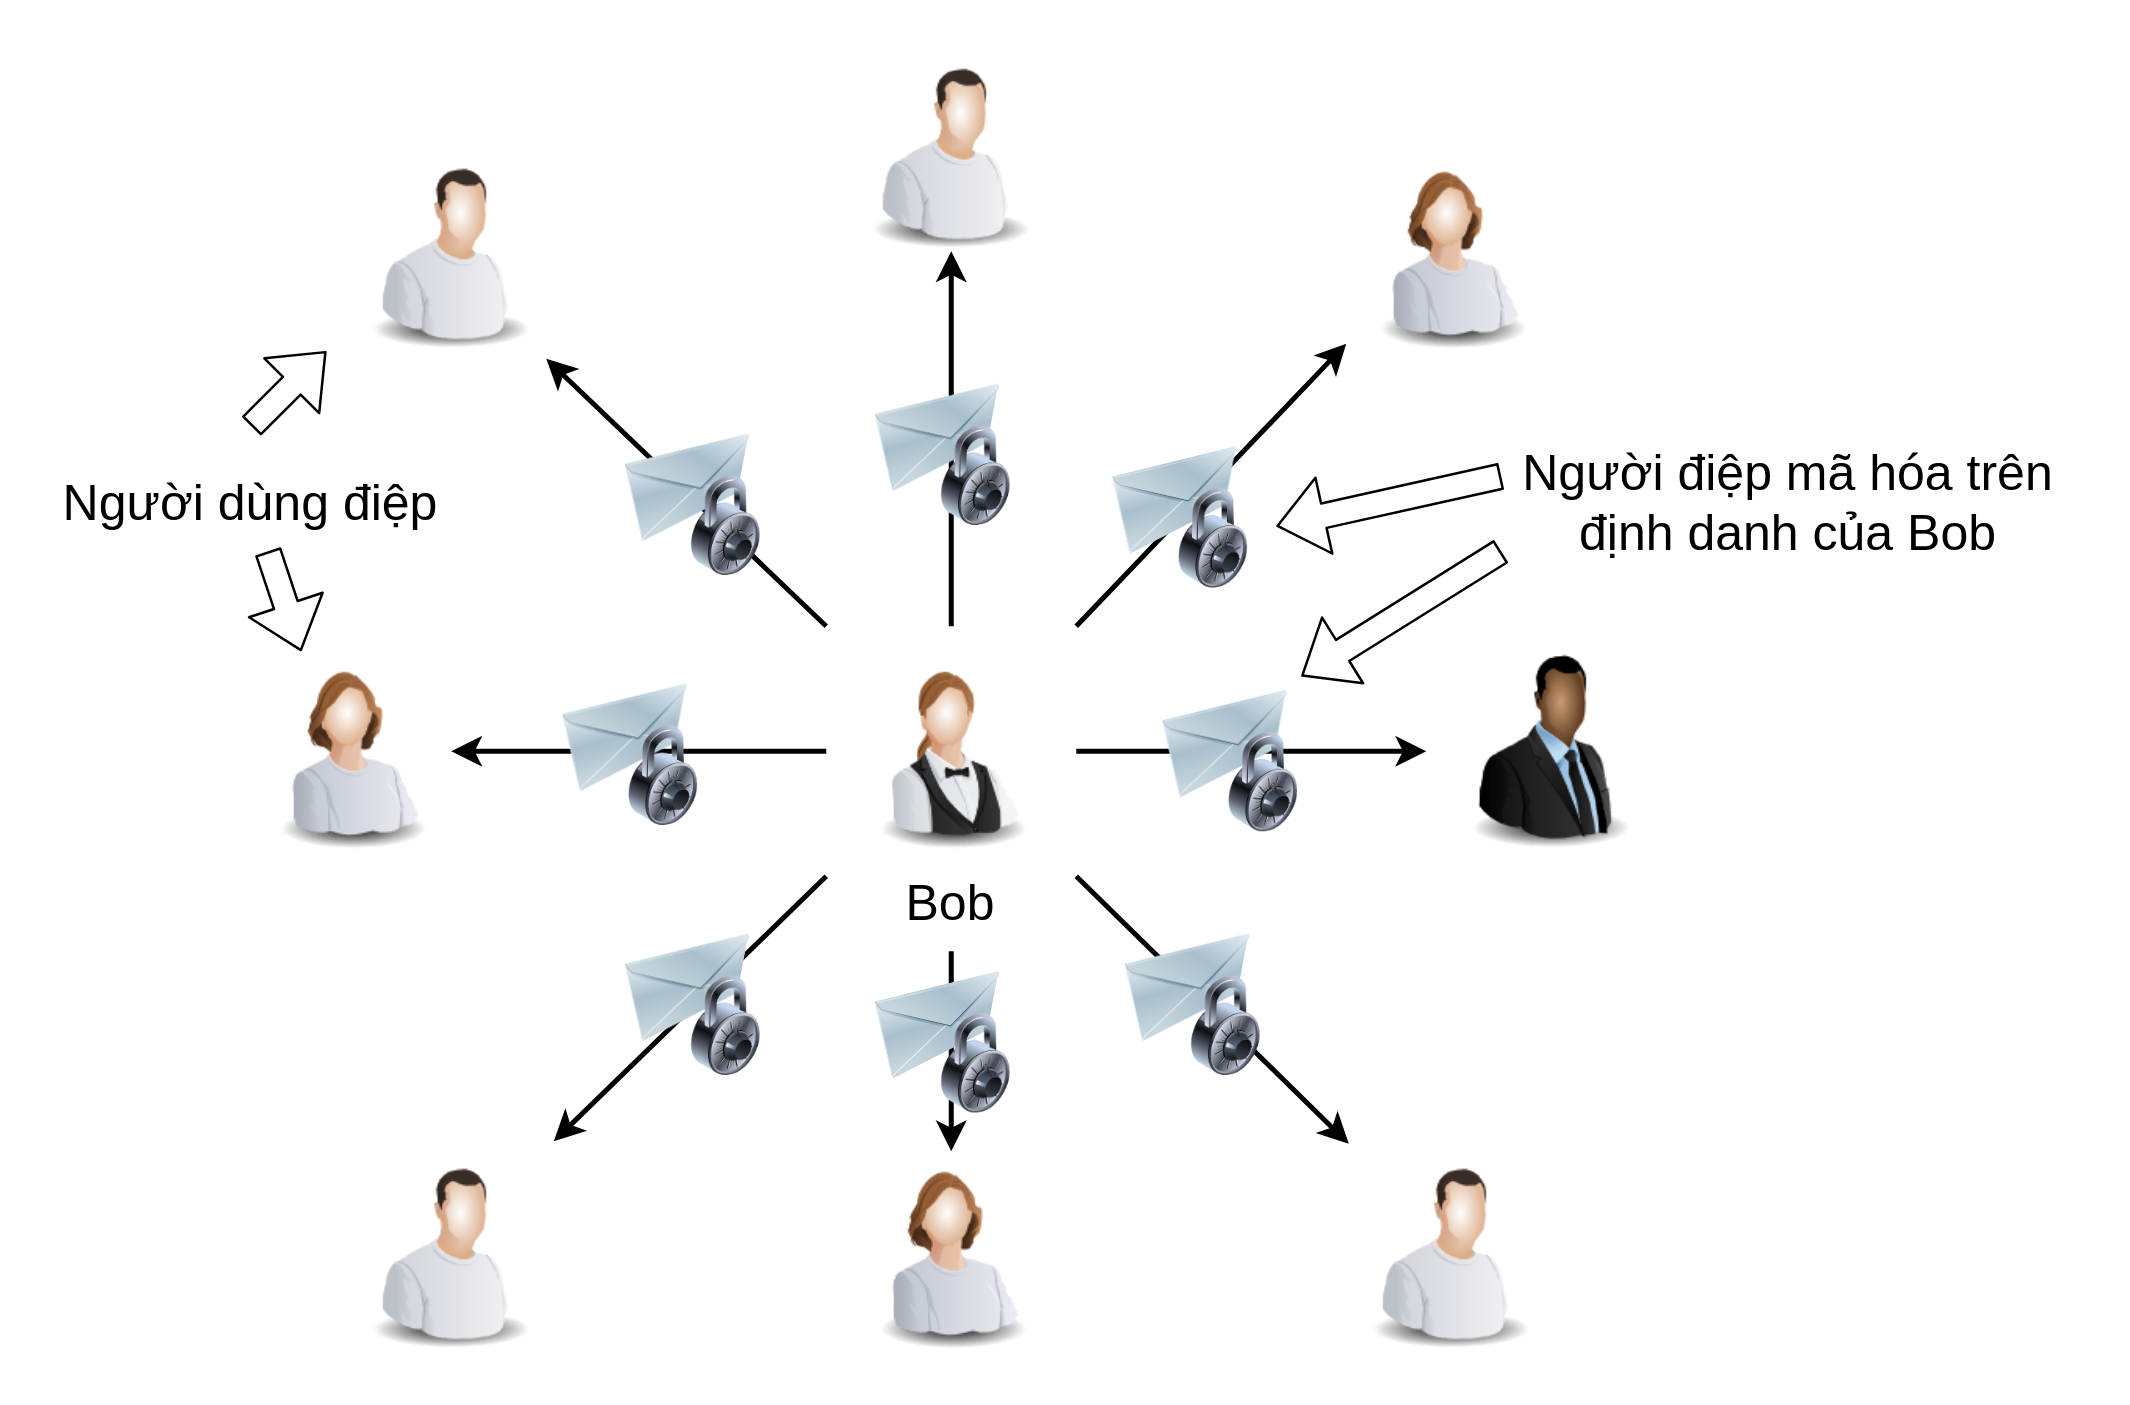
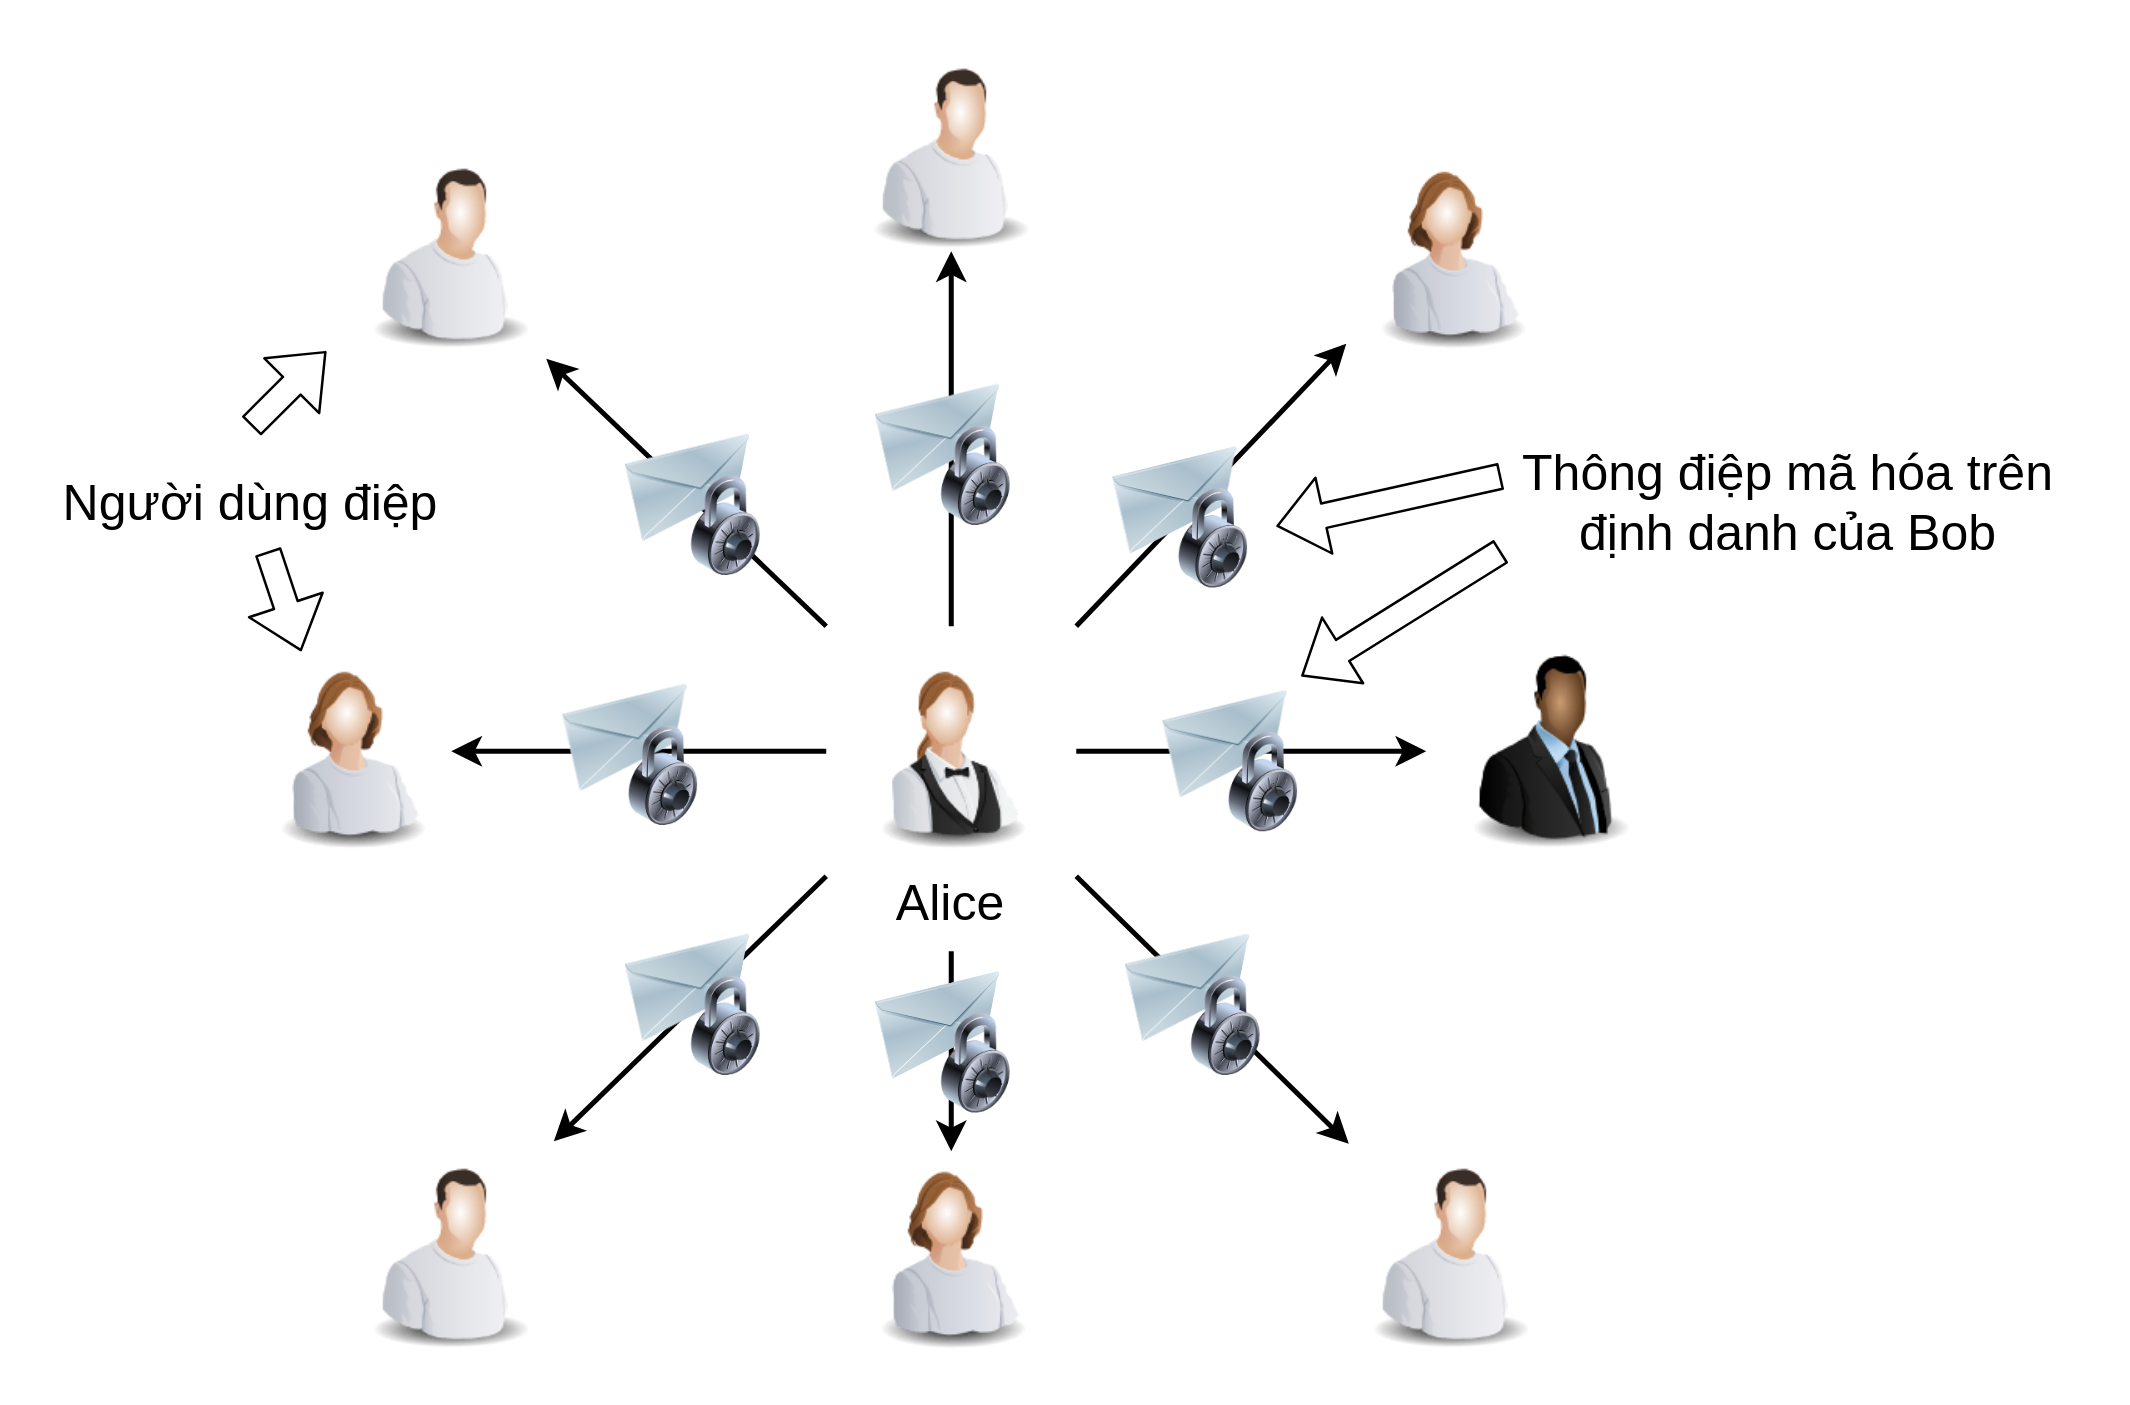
node "Người điệp mã hóa trên định danh của Bob": label "Người điệp mã hóa trên định danh của Bob" -> "Thông điệp mã hóa trên định danh của Bob"
node "Bob": label "Bob" -> "Alice"
